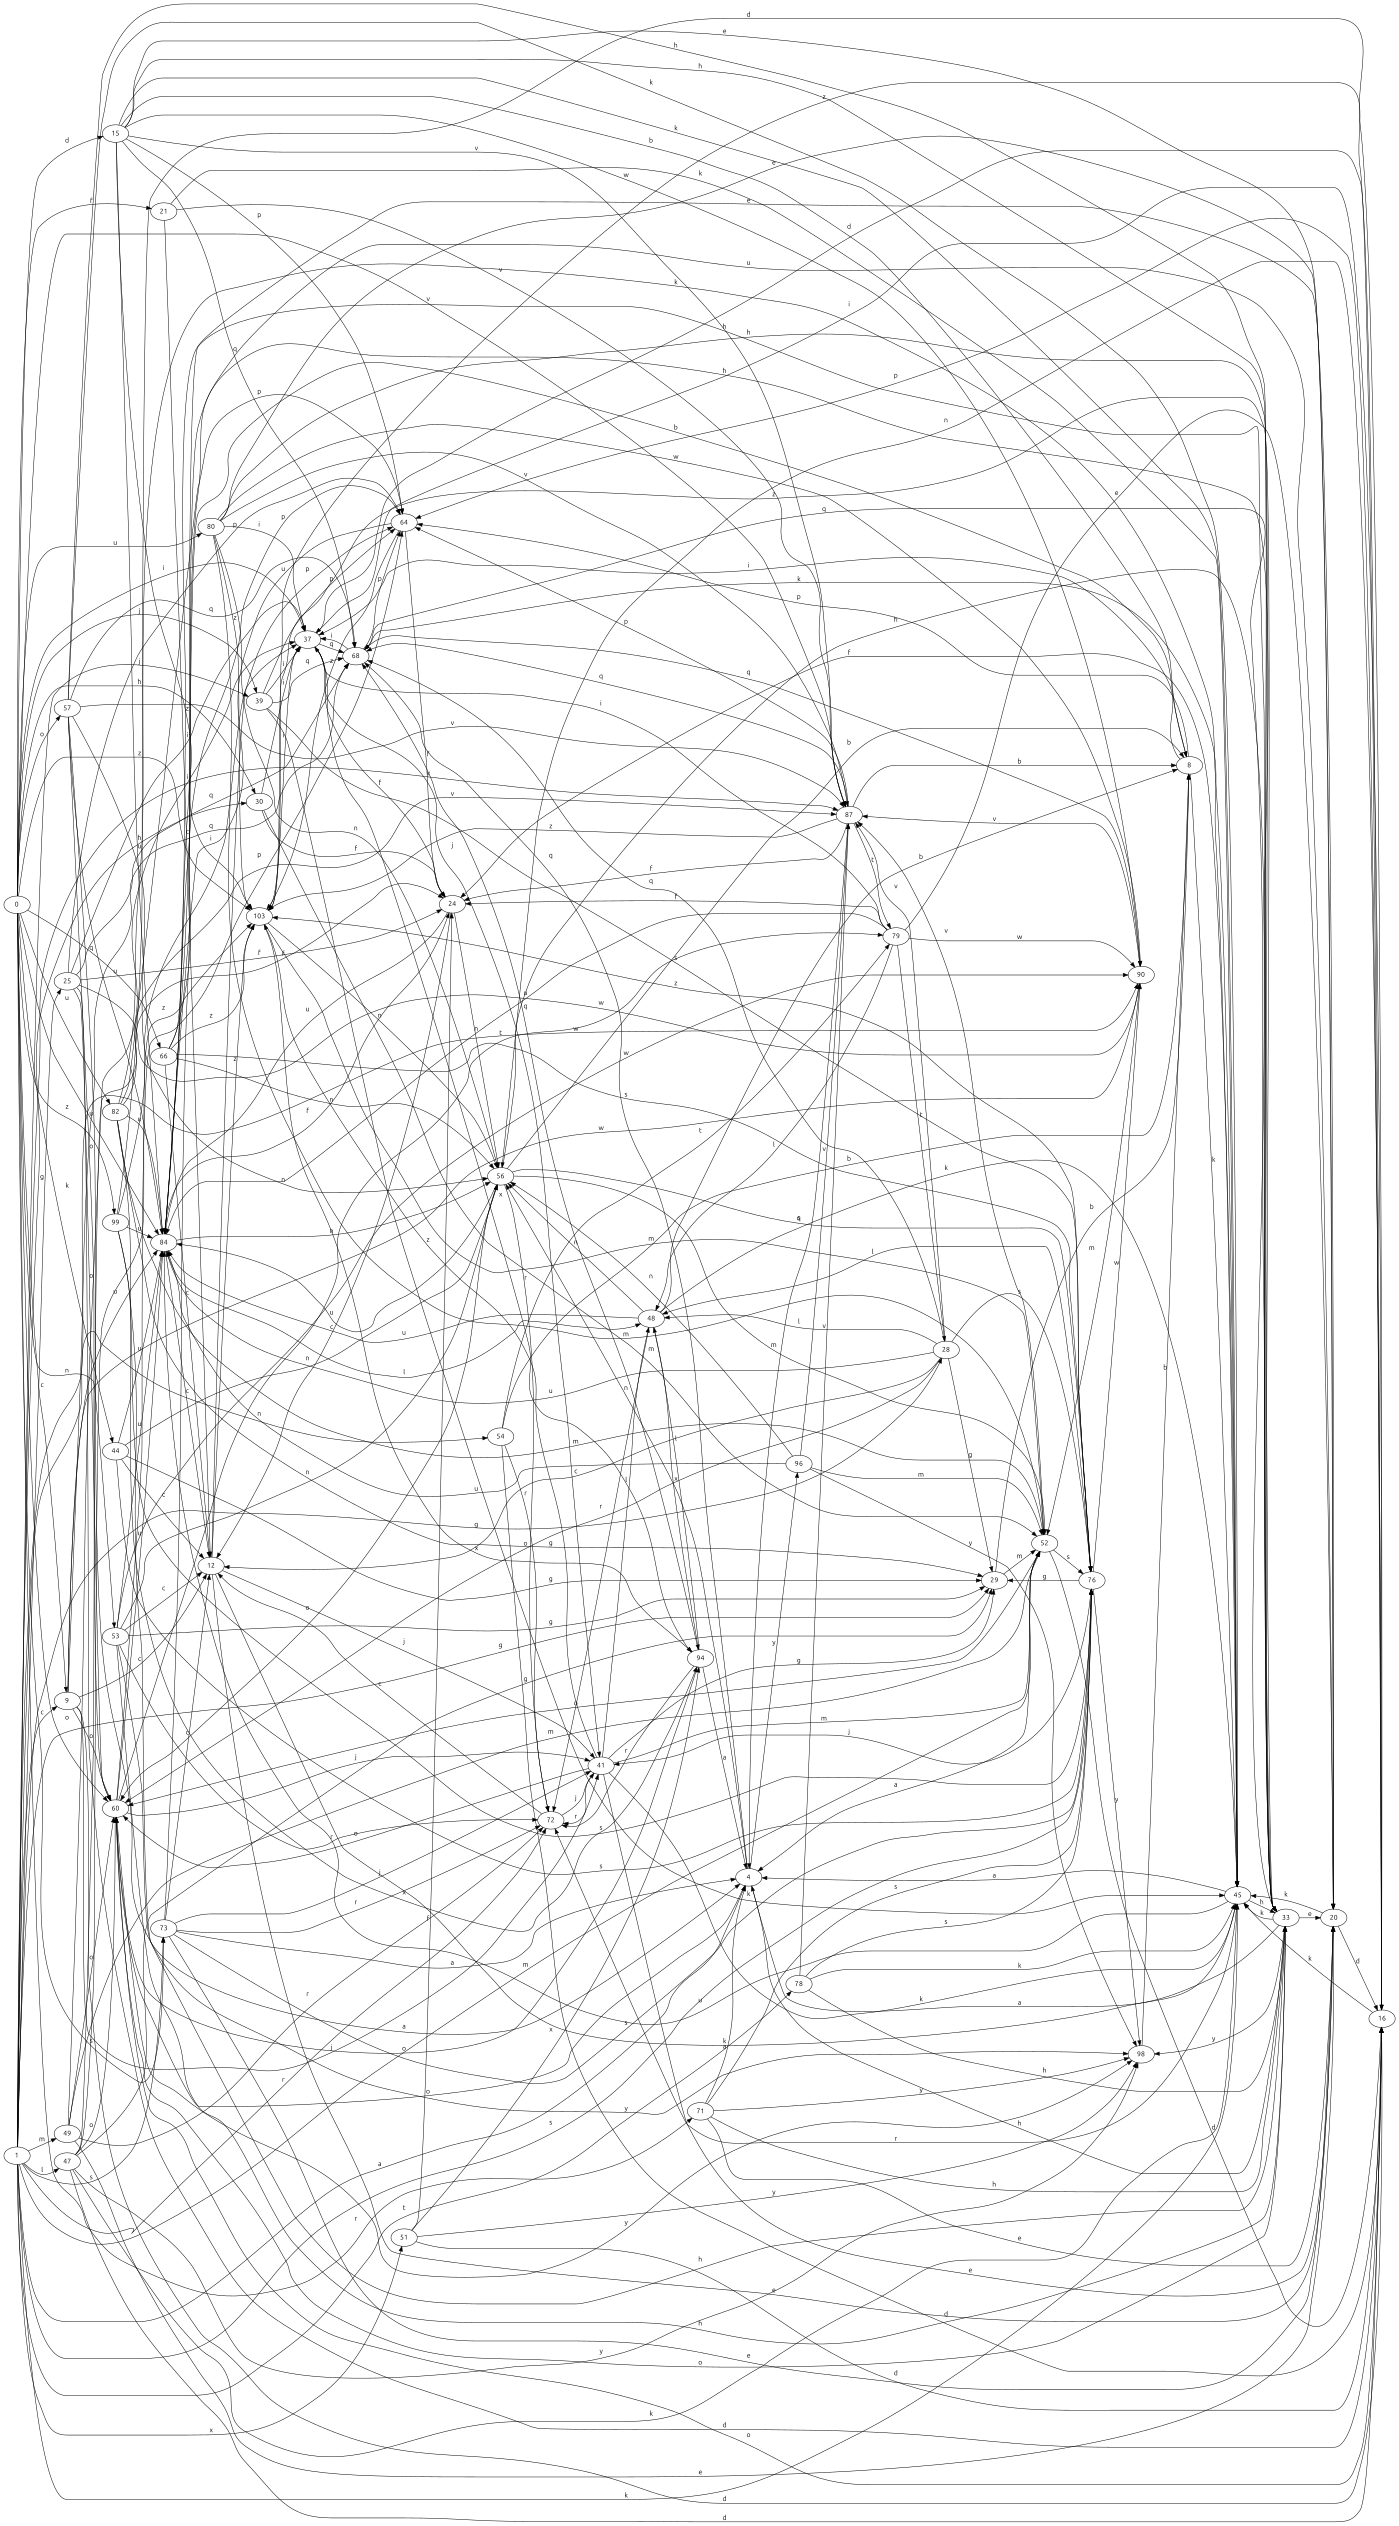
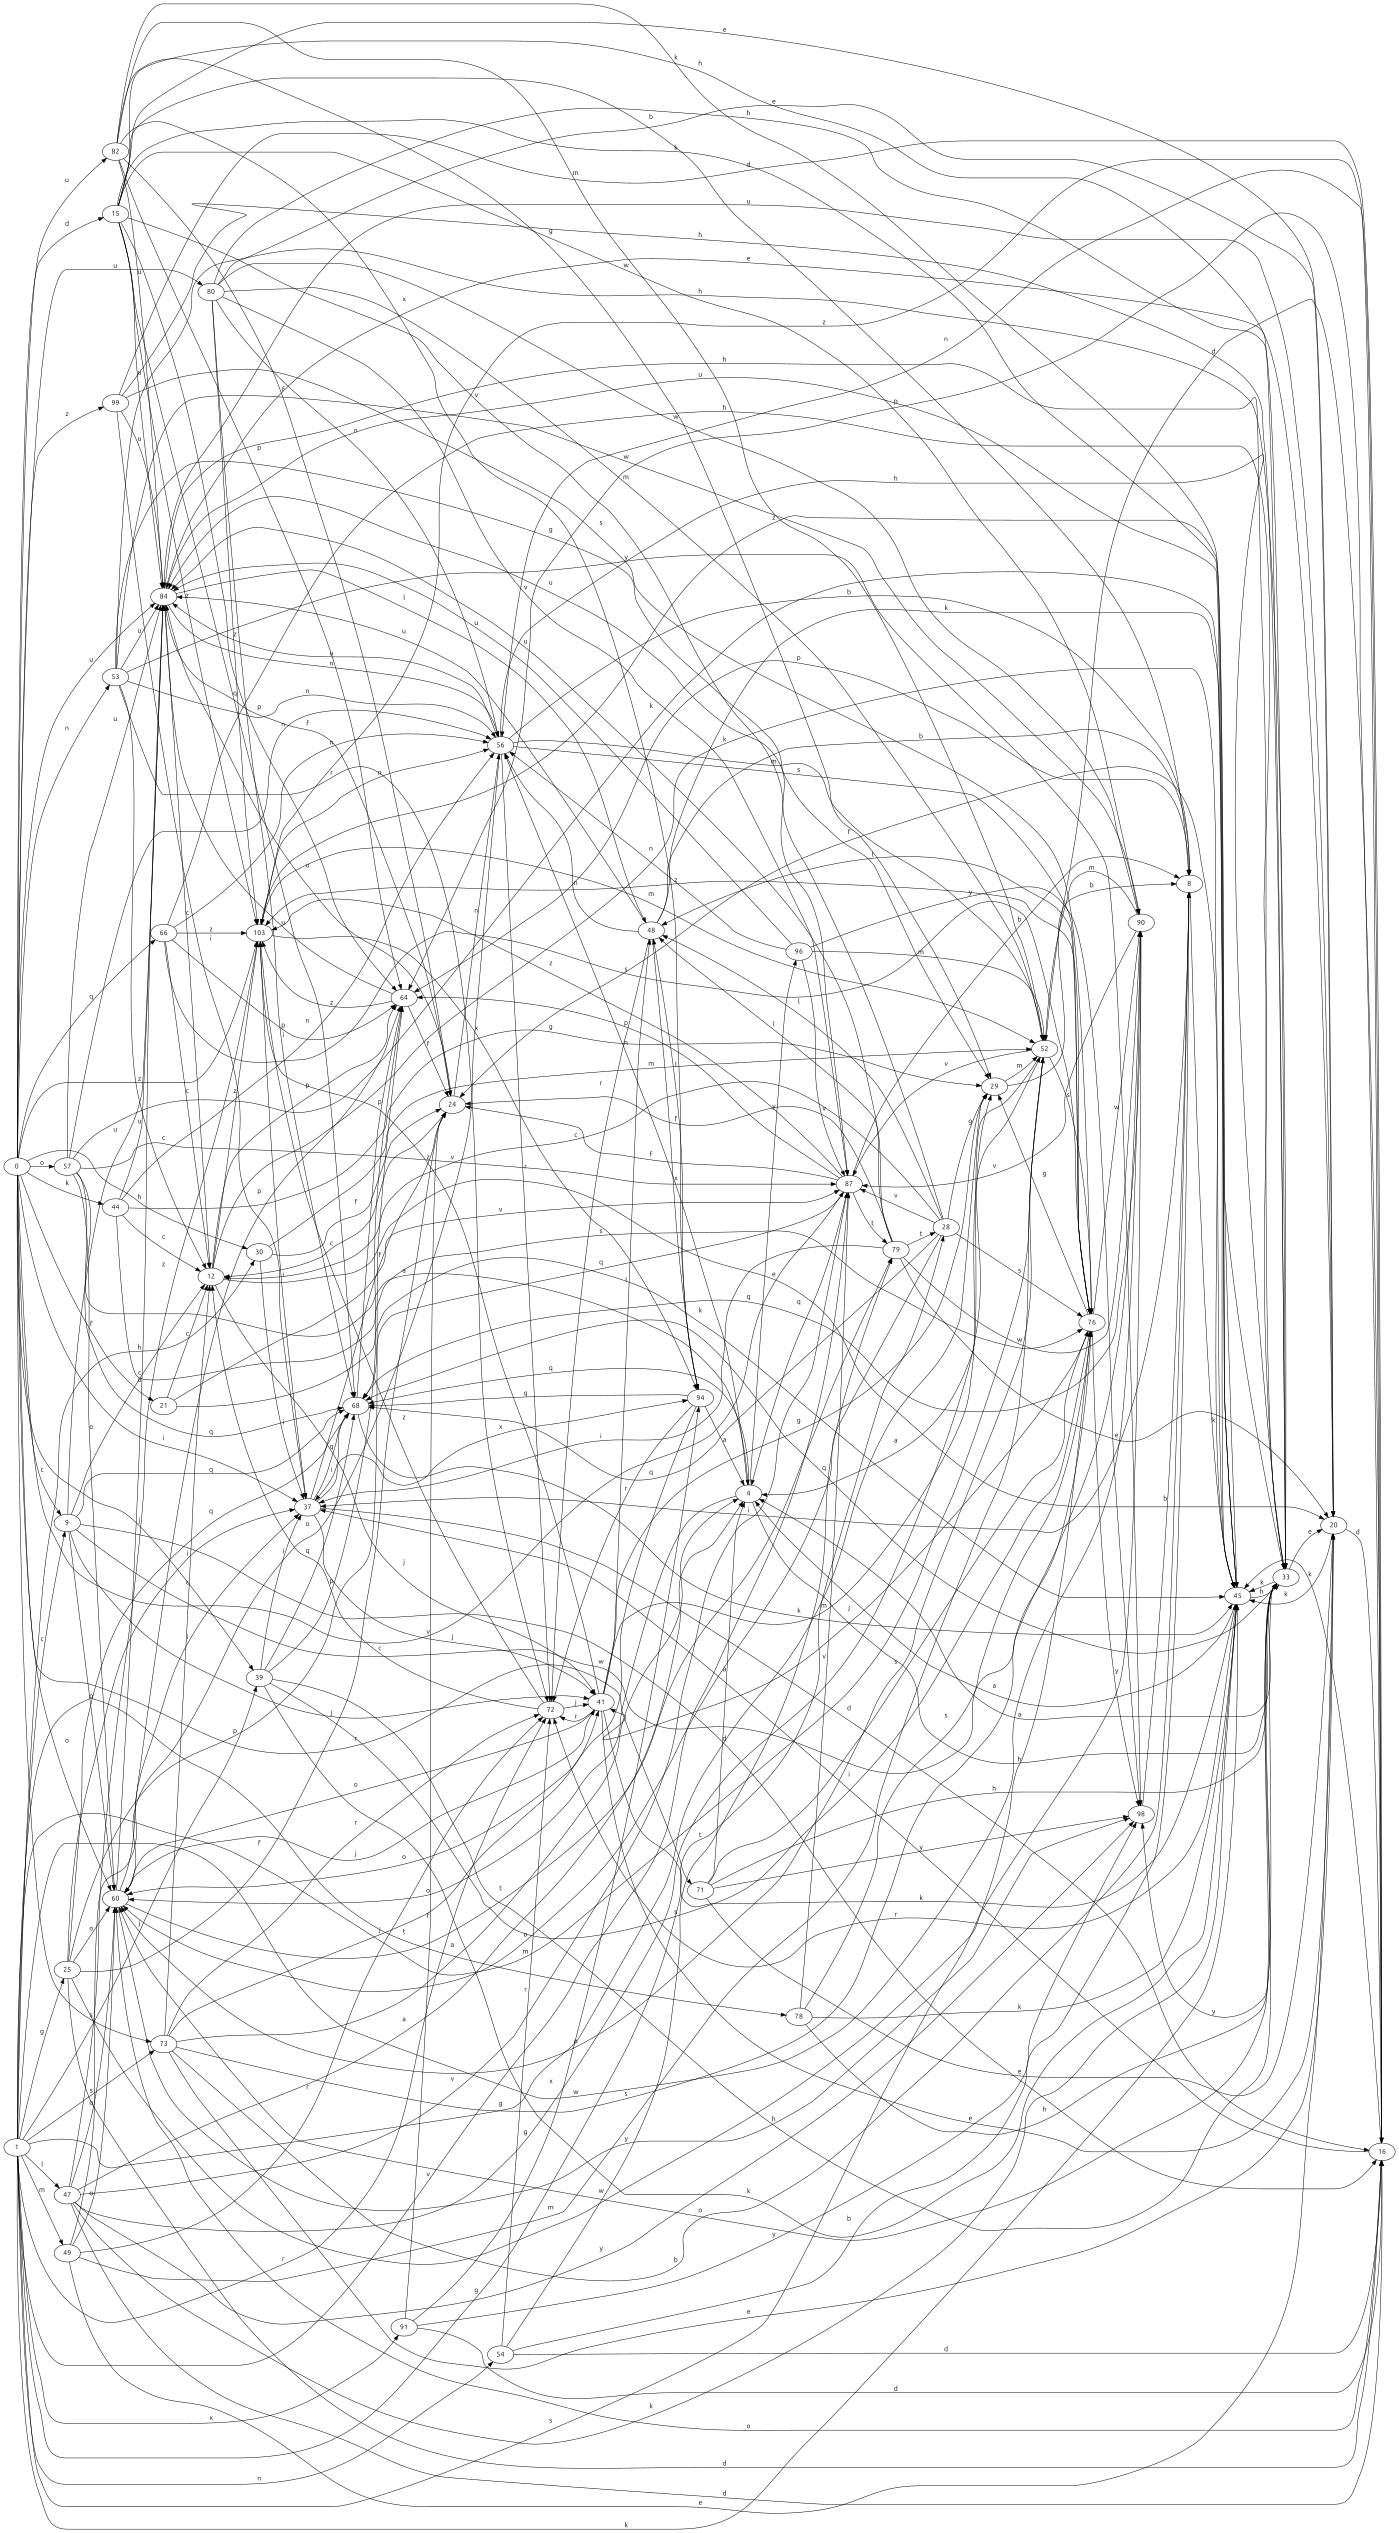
edge "57" -> "33": now "39" -> "33"
edge "80" -> "37": now "80" -> "68"
edge "72" -> "103": added, label "z"
edge "1" -> "4": now "47" -> "4"
node "51": label "51" -> "91"
